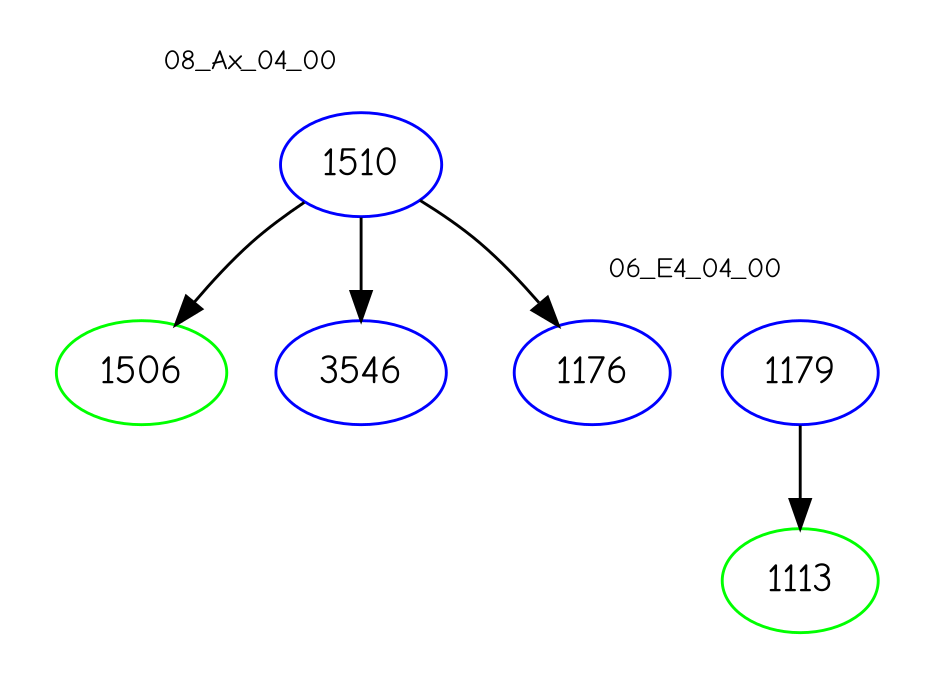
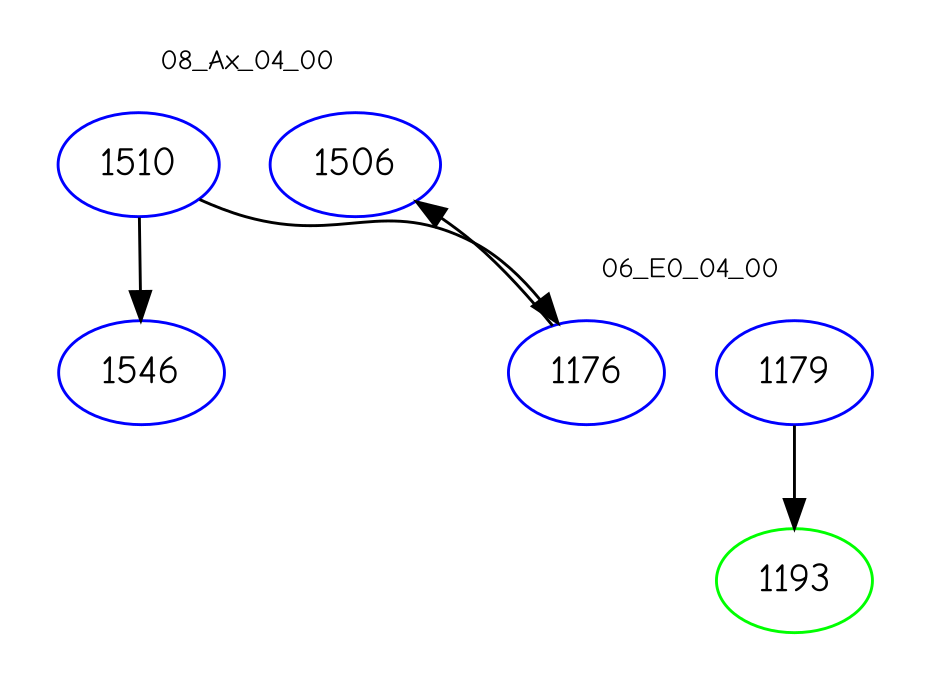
edge "1510" -> "1506": now "1176" -> "1506"
cluster "06_E4_04_00": label "06_E4_04_00" -> "06_E0_04_00"
node "1506": color green -> blue
node "3546": label "3546" -> "1546"
node "1113": label "1113" -> "1193"
